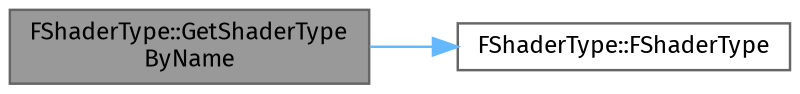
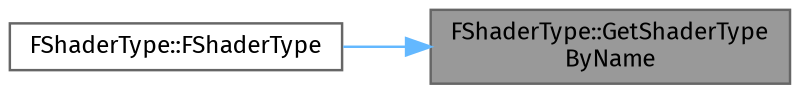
edge "FShaderType::GetShaderType ByName" -> "FShaderType::FShaderType": reversed
